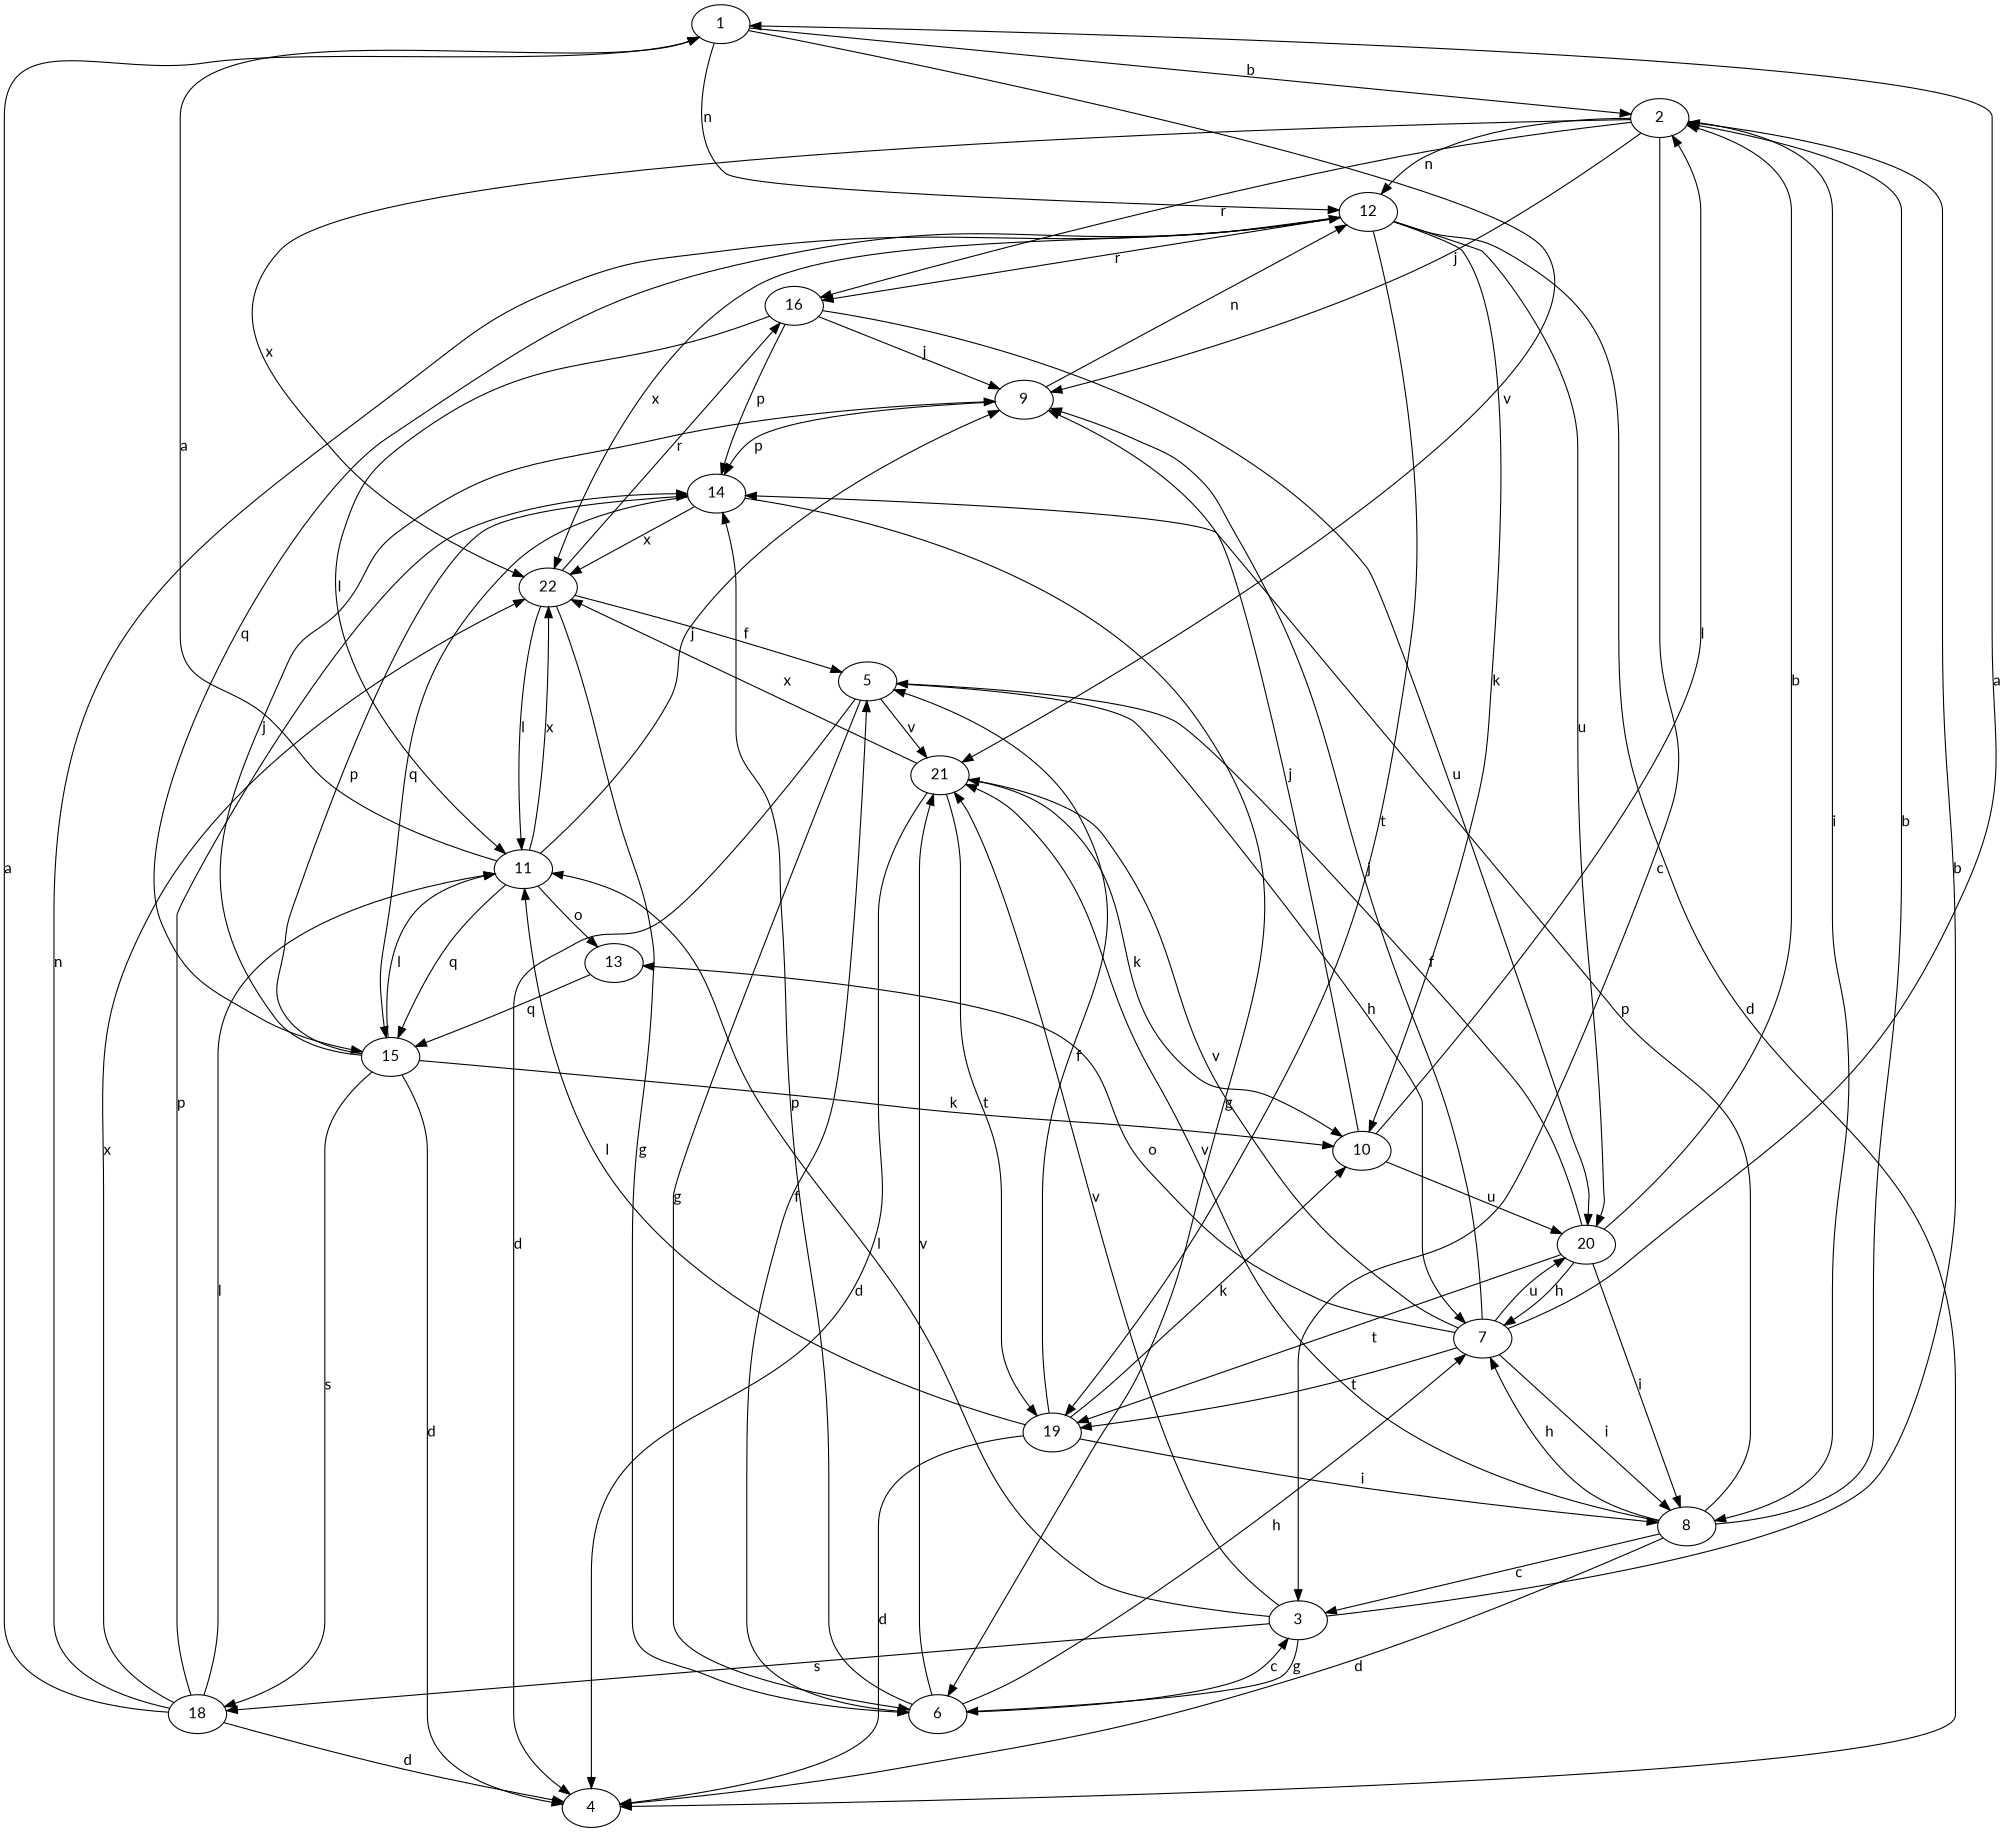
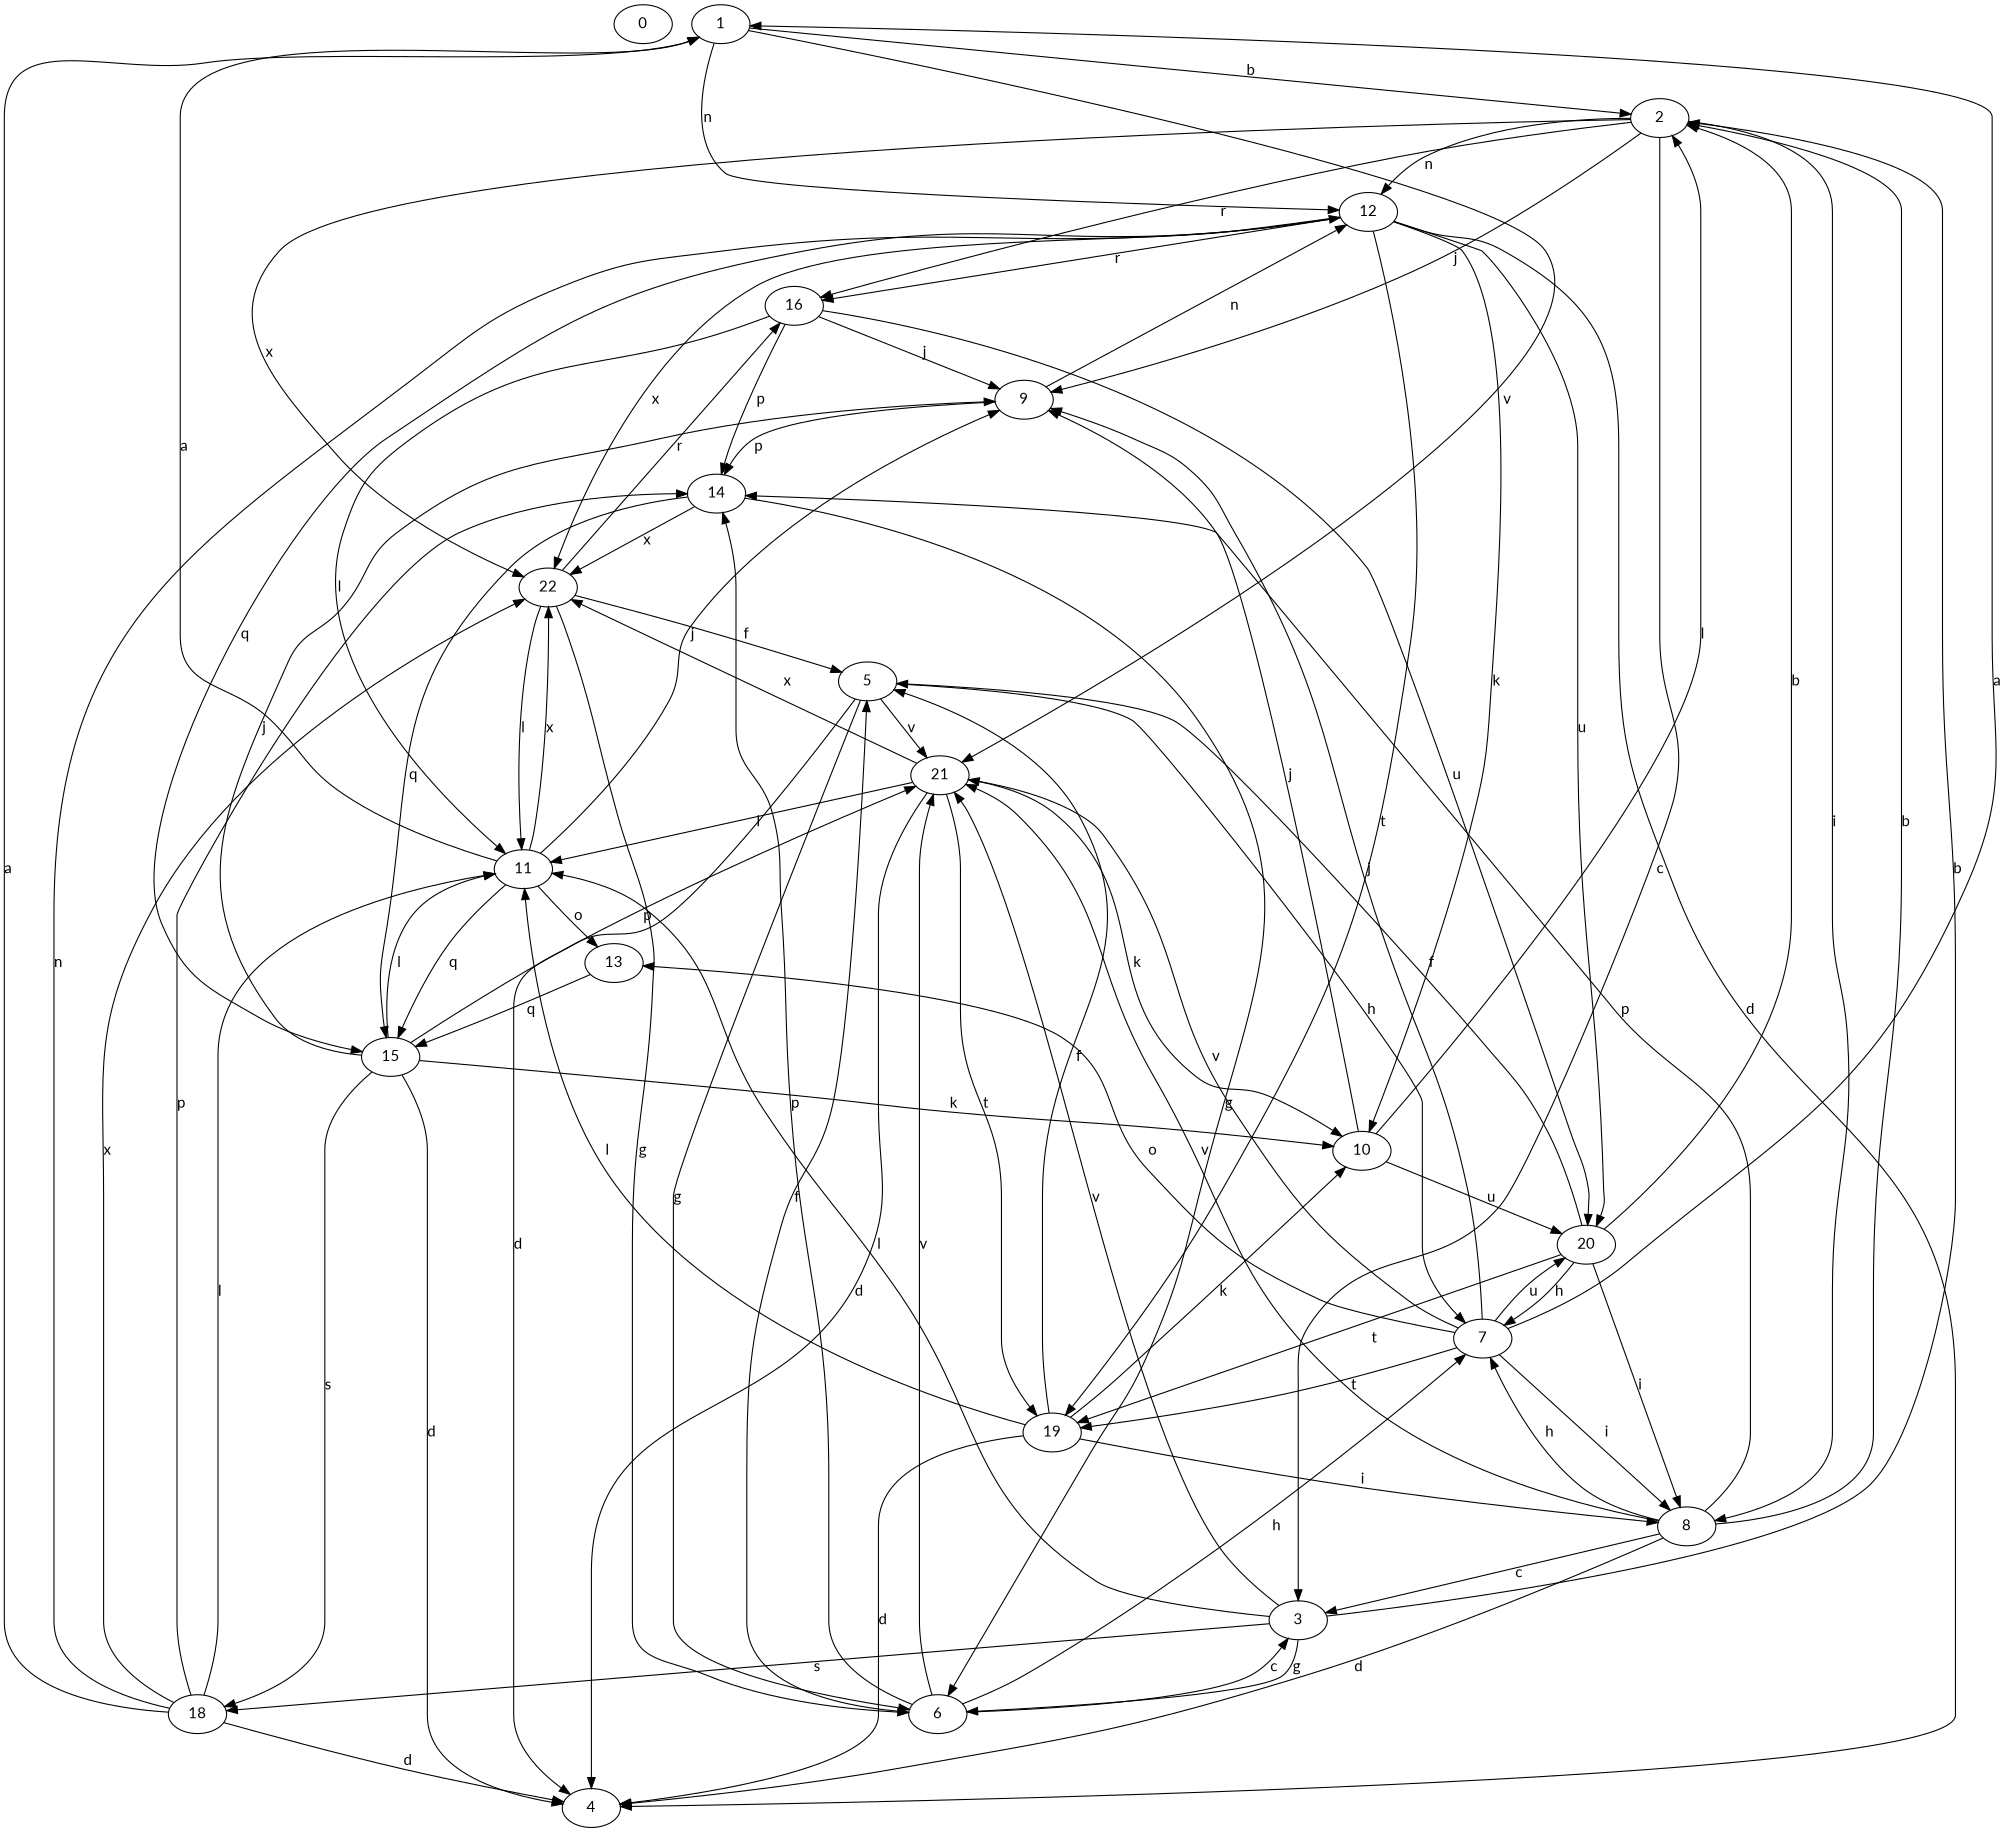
node "0": added
edge "15" -> "14": now "15" -> "21"
edge "21" -> "11": added, label "l"
